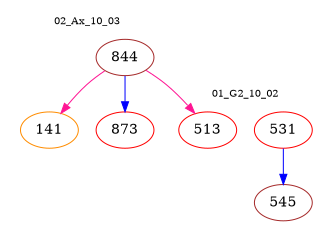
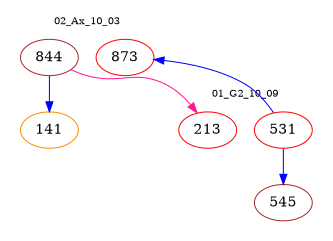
edge "844" -> "141": color deeppink -> blue
edge "844" -> "873": now "531" -> "873"
cluster "01_G2_10_02": label "01_G2_10_02" -> "01_G2_10_09"
node "513": label "513" -> "213"
